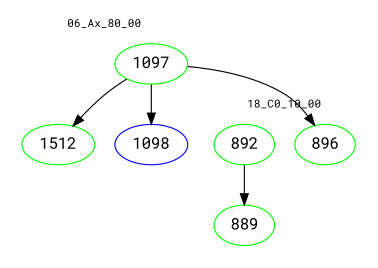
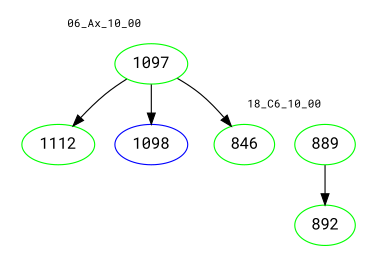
cluster "06_Ax_80_00": label "06_Ax_80_00" -> "06_Ax_10_00"
cluster "18_C0_10_00": label "18_C0_10_00" -> "18_C6_10_00"
node "1512": label "1512" -> "1112"
node "896": label "896" -> "846"
edge "892" -> "889": reversed
